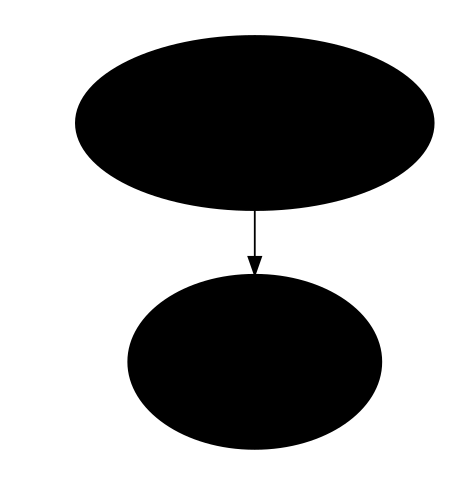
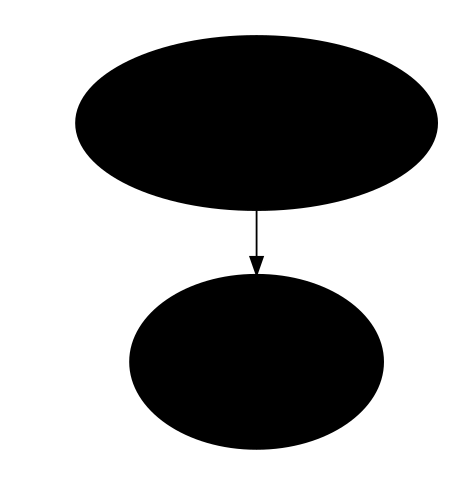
node "0 BUSBAR_SECTION AX EF": label "0 BUSBAR_SECTION AX EF" -> "0 SECTION_SECTION AX EF"
